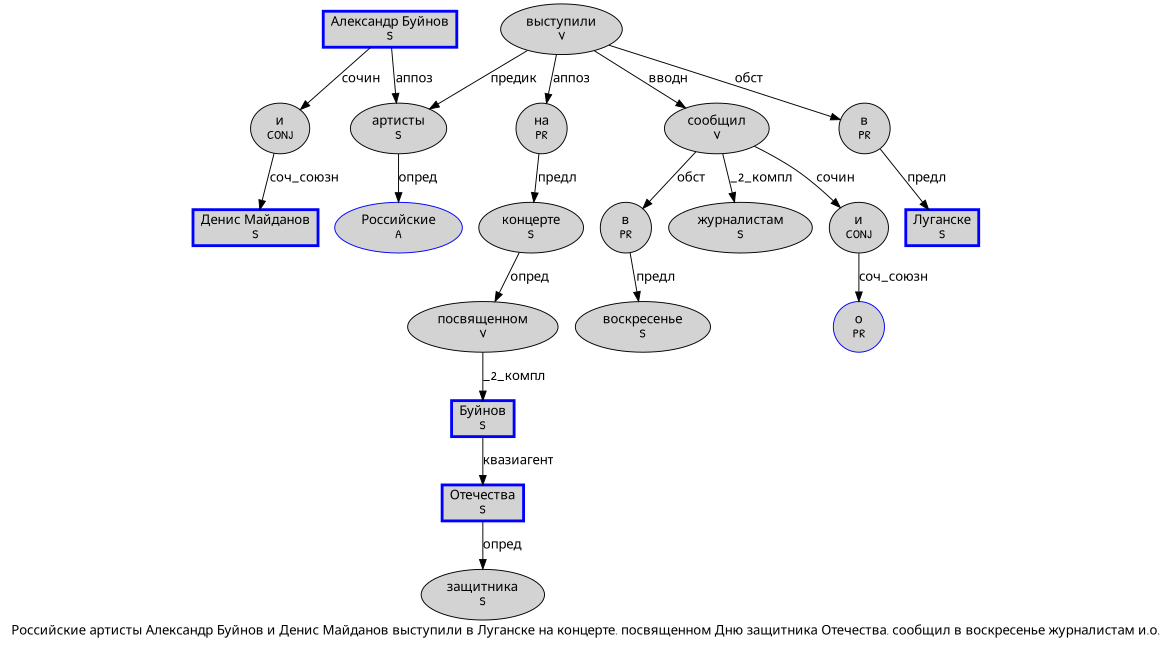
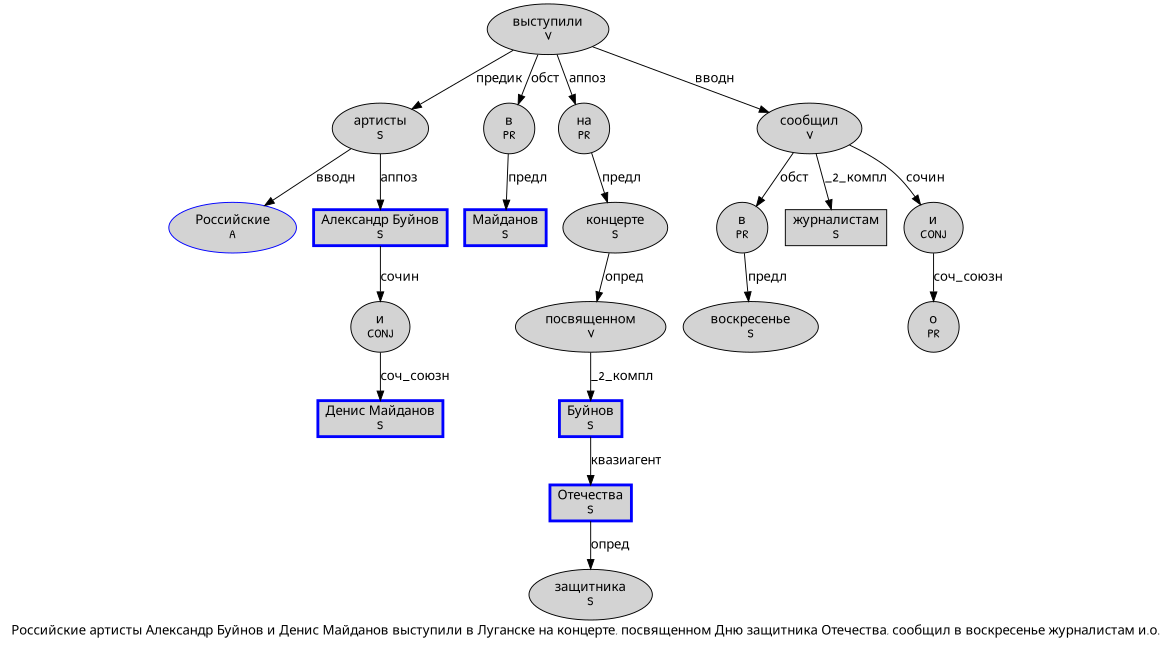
edge "Александр Буйнов S" -> "артисты S": reversed
edge "артисты S" -> "Российские A": label "опред" -> "вводн"
node "журналистам S": shape ellipse -> box
node "Луганске S": label "Луганске S" -> "Майданов S"
node "о PR": color blue -> black
